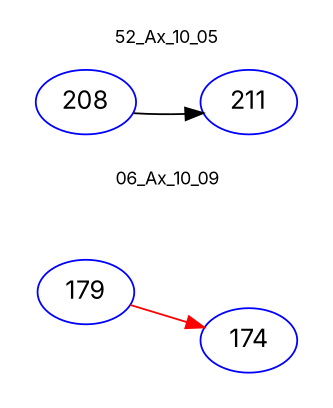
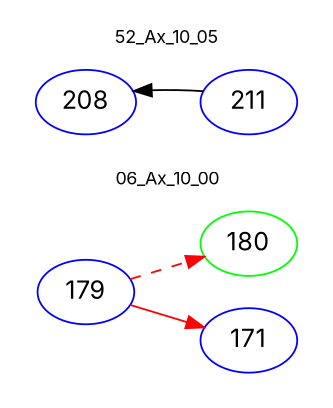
edge "208" -> "211": reversed
cluster "06_Ax_10_09": label "06_Ax_10_09" -> "06_Ax_10_00"
node "180": added
node "174": label "174" -> "171"
